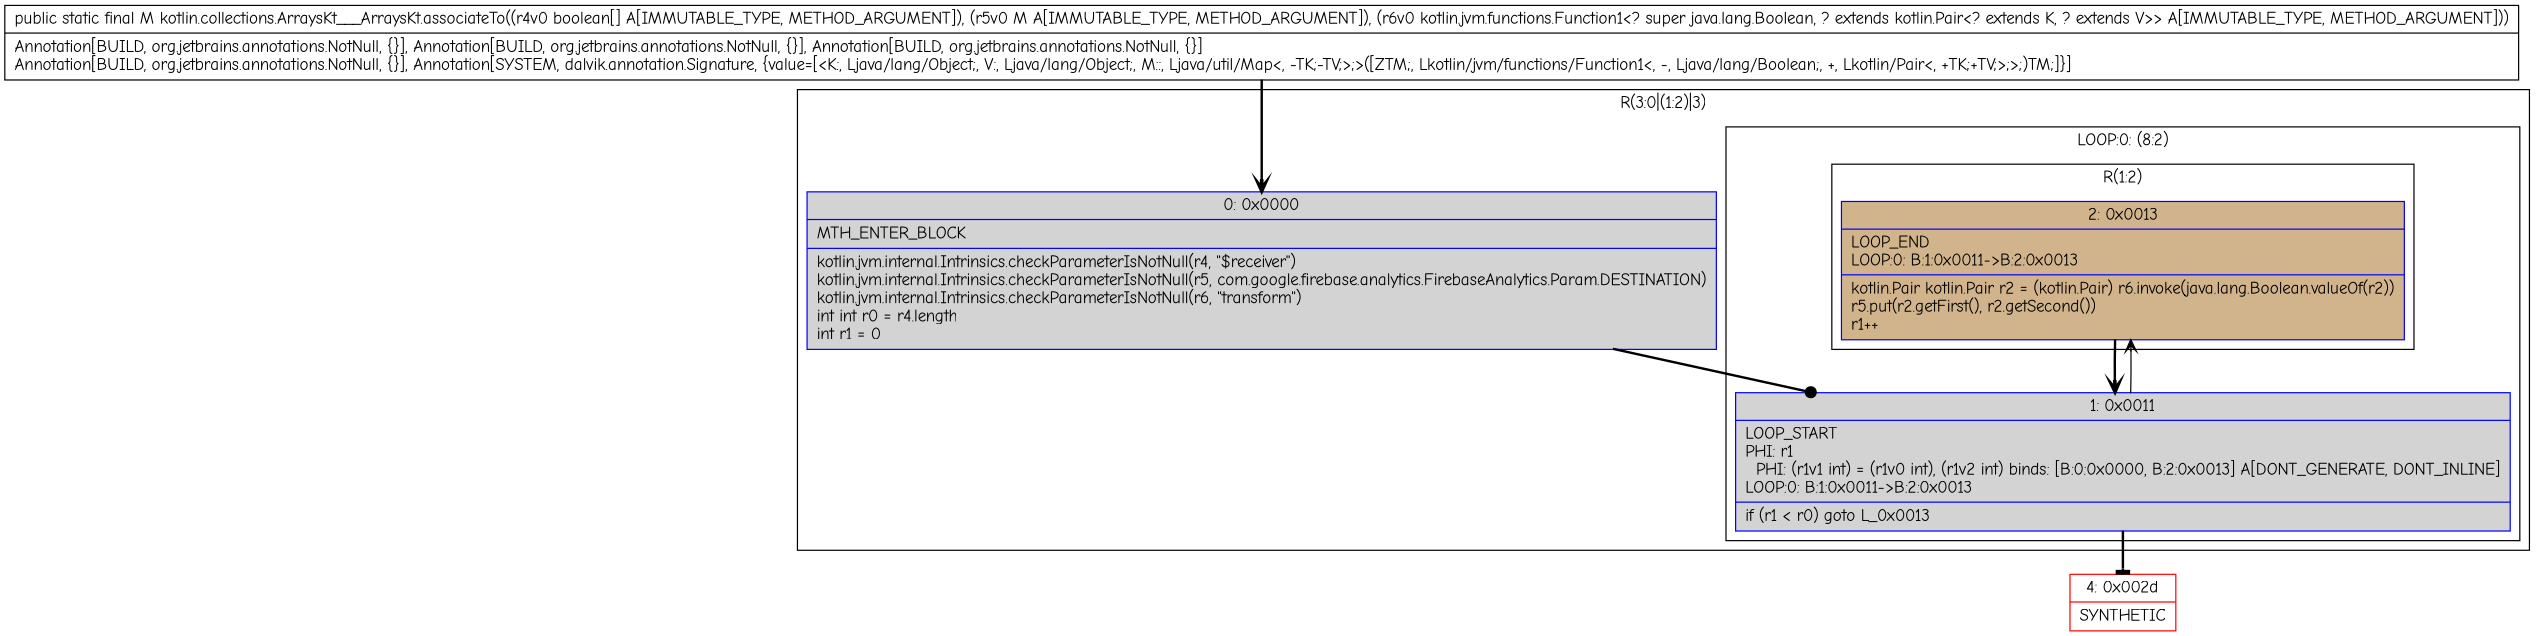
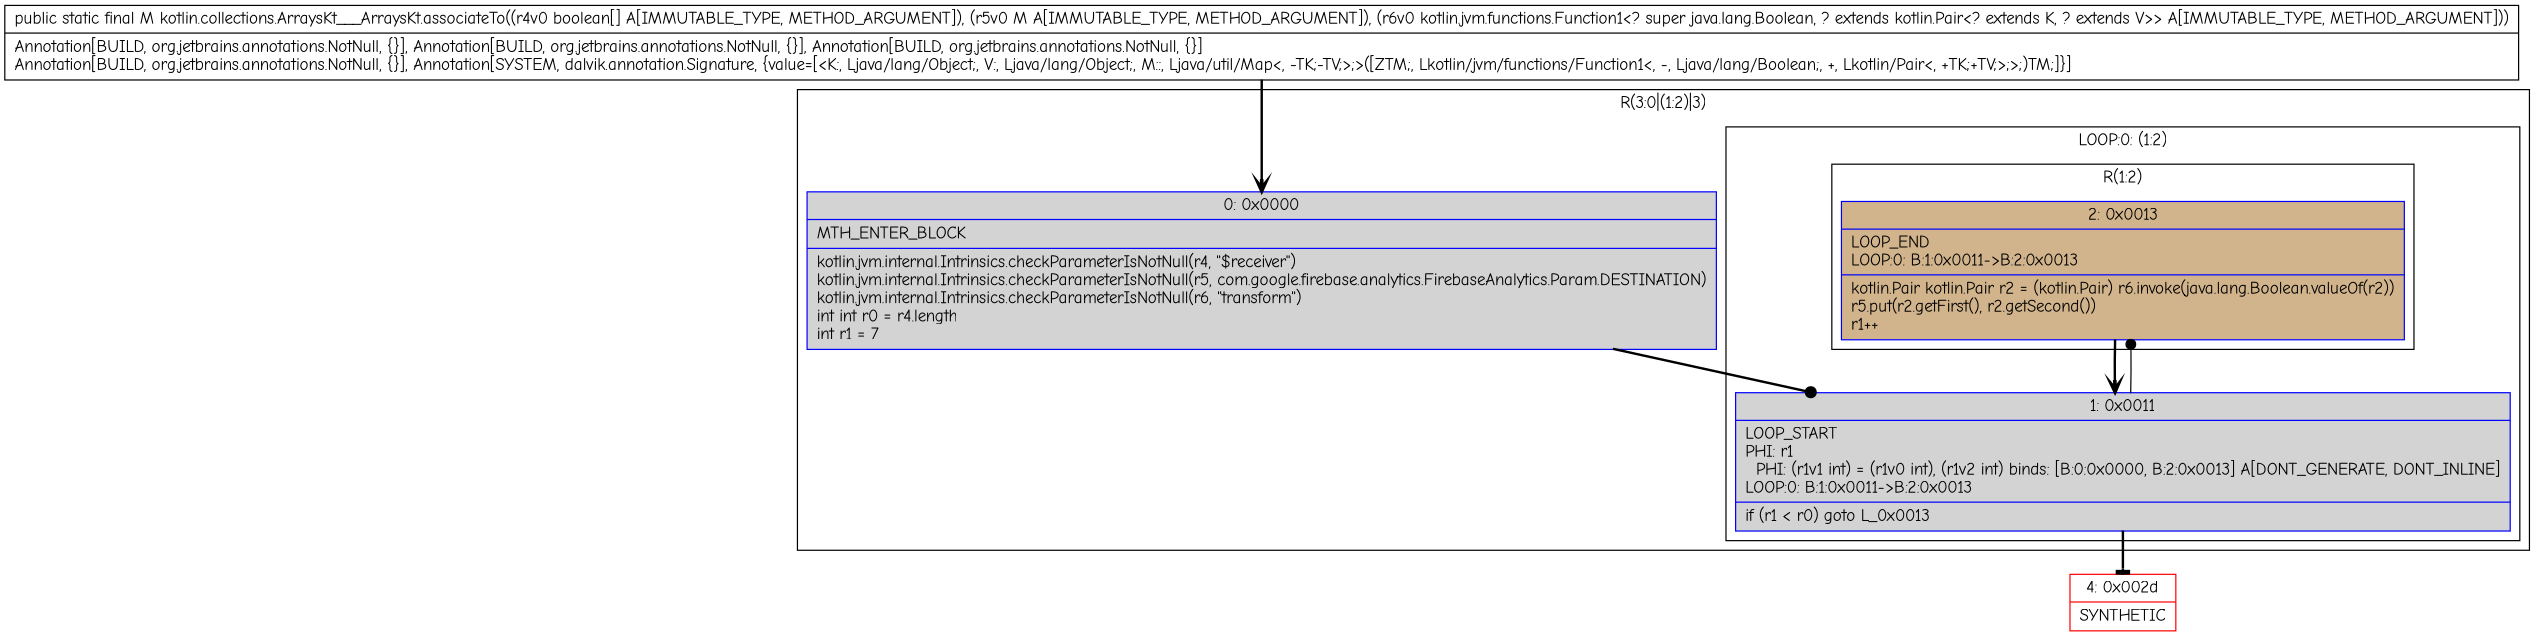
cluster "LOOP:0: (8:2)": label "LOOP:0: (8:2)" -> "LOOP:0: (1:2)"
node "0: 0x0000": text "int r1 = 0" -> "int r1 = 7"
edge "1: 0x0011" -> "2: 0x0013": arrowhead vee -> dot
